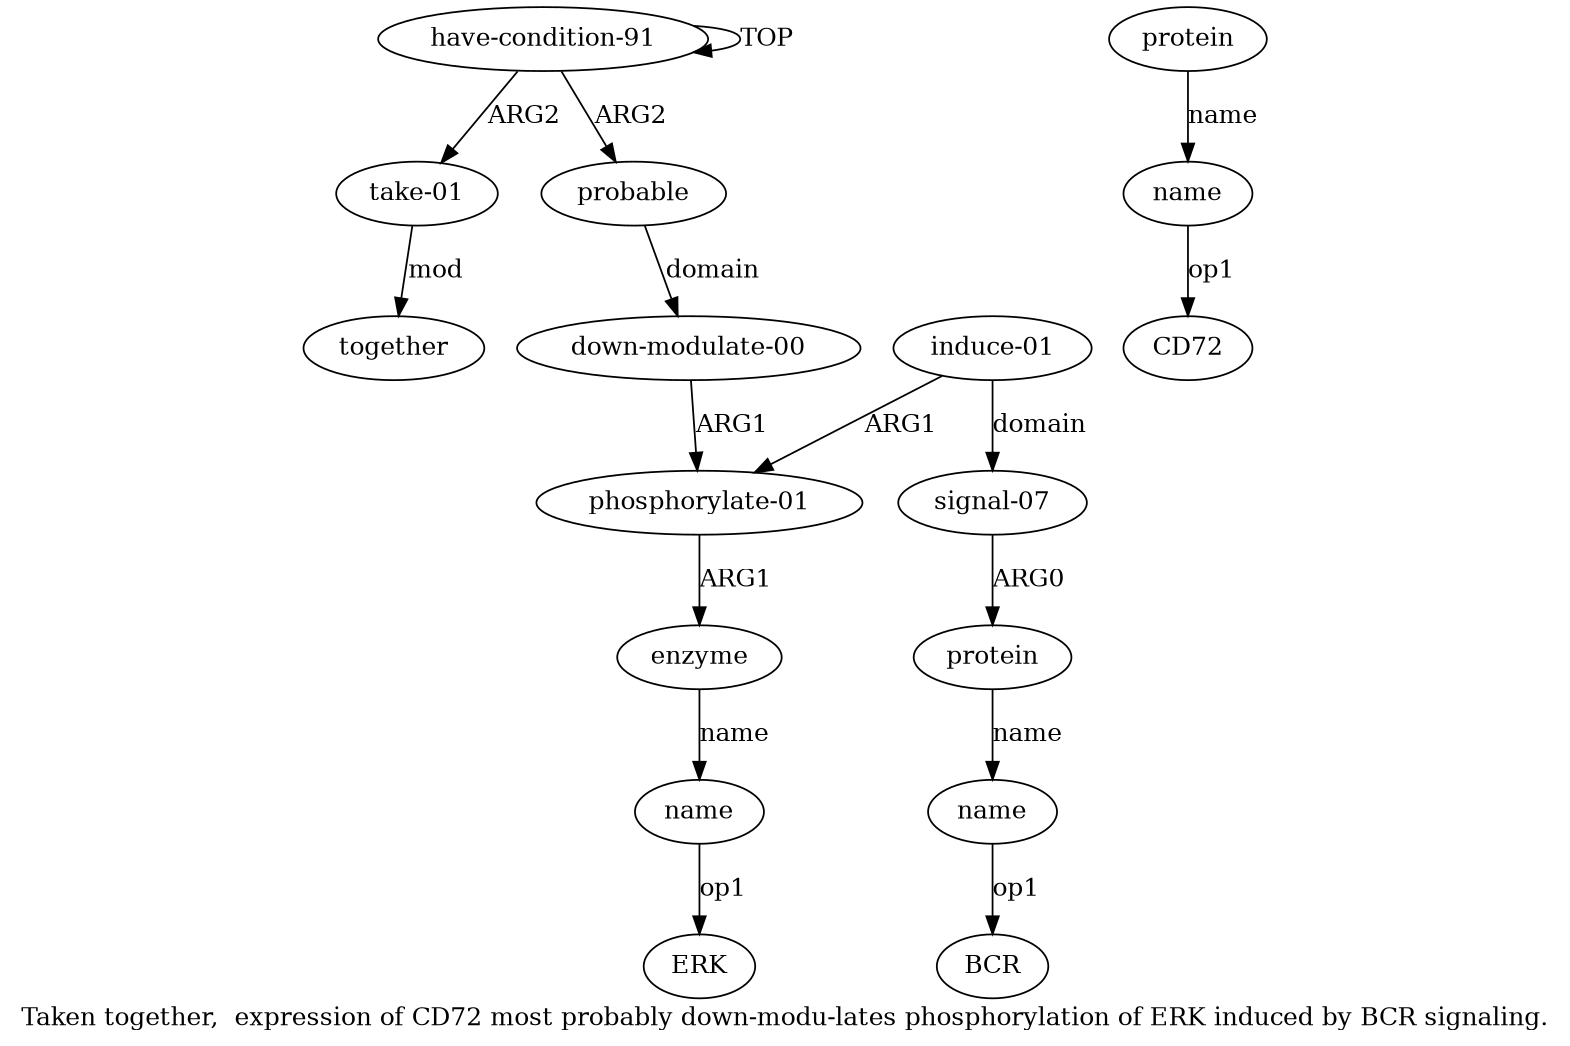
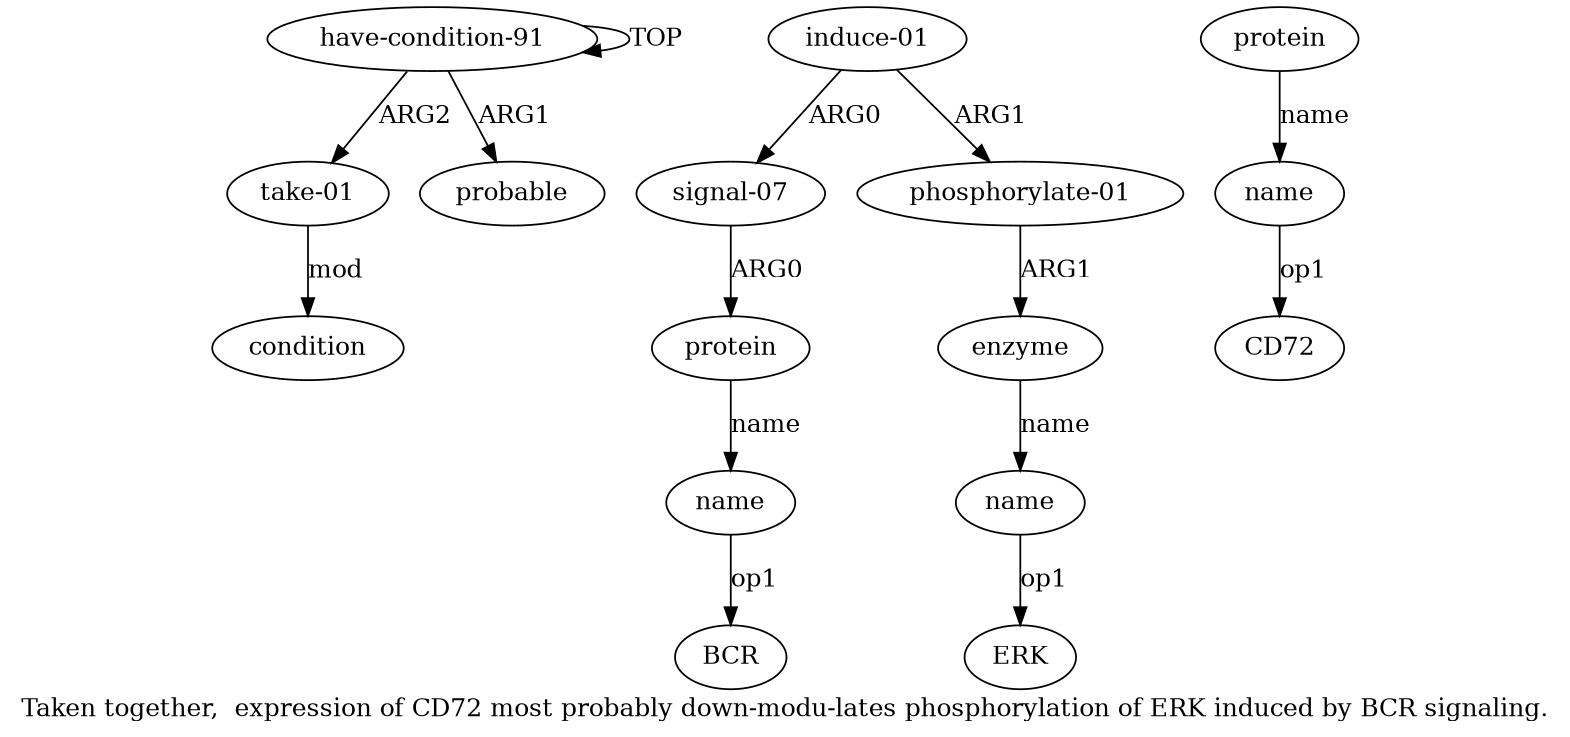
edge "have-condition-91" -> "probable": label "ARG2" -> "ARG1"
node "together": label "together" -> "condition"
node "down-modulate-00": removed
edge "induce-01" -> "signal-07": label "domain" -> "ARG0"
